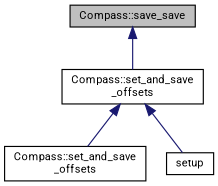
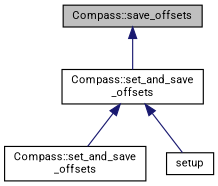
node "Compass::save_save": label "Compass::save_save" -> "Compass::save_offsets"
